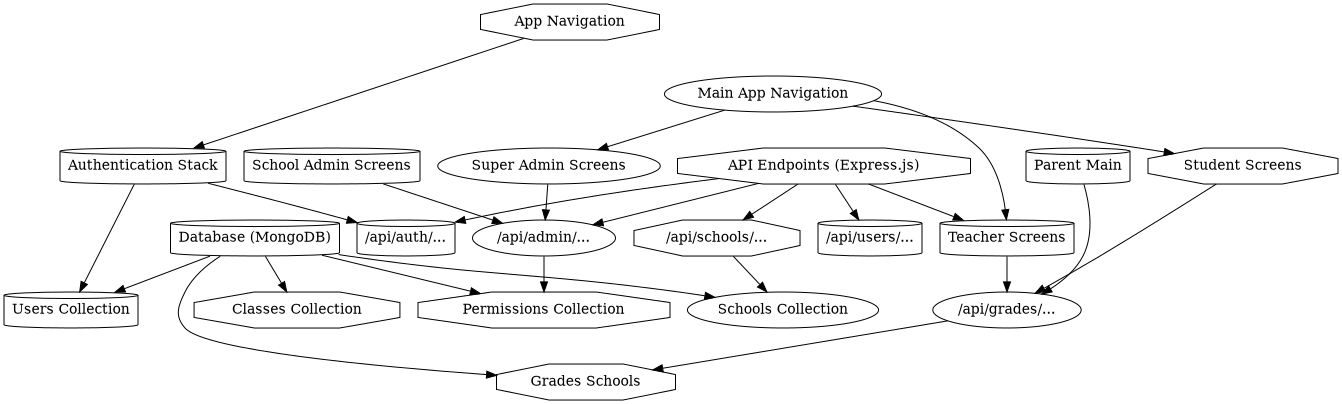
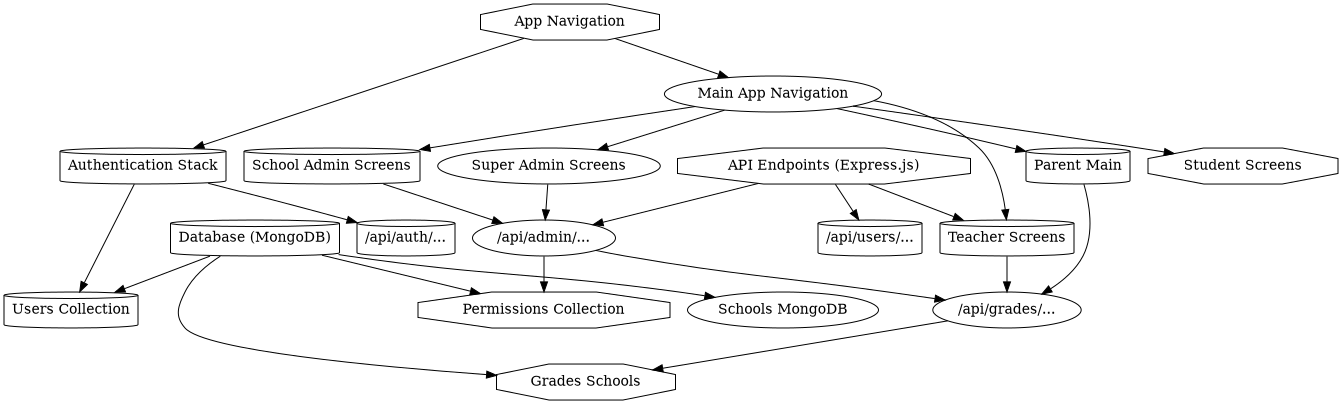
edge "App Navigation" -> "Main App Navigation": added
edge "Main App Navigation" -> "School Admin Screens": added
edge "Main App Navigation" -> "Parent Main": added
edge "API Endpoints (Express.js)" -> "/api/auth/...": removed
edge "Student Screens" -> "/api/grades/...": now "/api/admin/..." -> "/api/grades/..."
node "/api/schools/...": removed
node "Classes Collection": removed
node "Schools Collection": label "Schools Collection" -> "Schools MongoDB"
